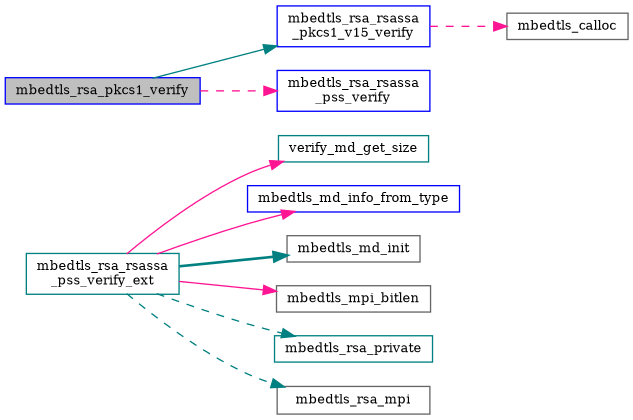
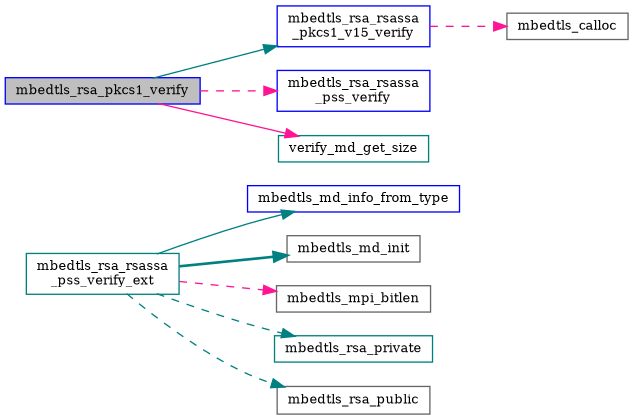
edge "mbedtls_rsa_rsassa _pss_verify_ext" -> "verify_md_get_size": now "mbedtls_rsa_pkcs1_verify" -> "verify_md_get_size"
edge "mbedtls_rsa_rsassa _pss_verify_ext" -> "mbedtls_md_info_from_type": color deeppink -> teal
edge "mbedtls_rsa_rsassa _pss_verify_ext" -> "mbedtls_mpi_bitlen": style solid -> dashed
node "mbedtls_rsa_mpi": label "mbedtls_rsa_mpi" -> "mbedtls_rsa_public"
